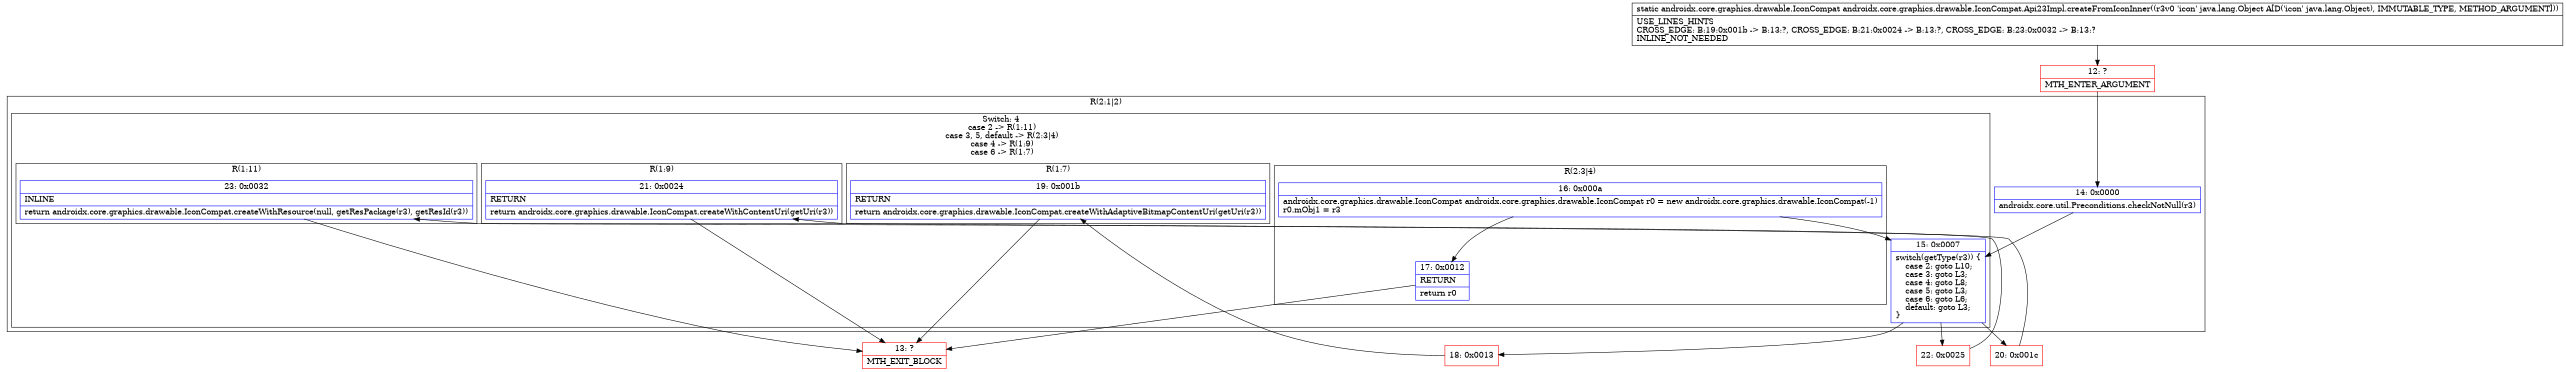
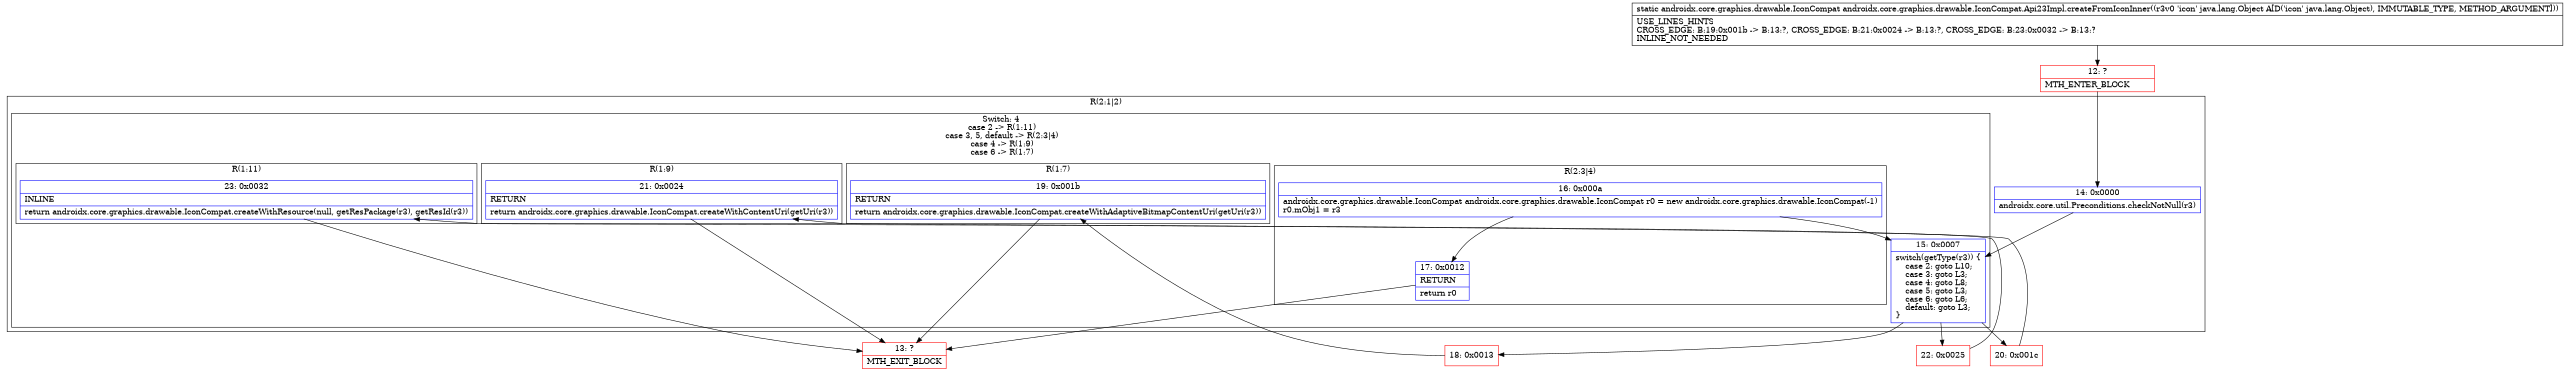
node "12: ?": text "MTH_ENTER_ARGUMENT" -> "MTH_ENTER_BLOCK"
